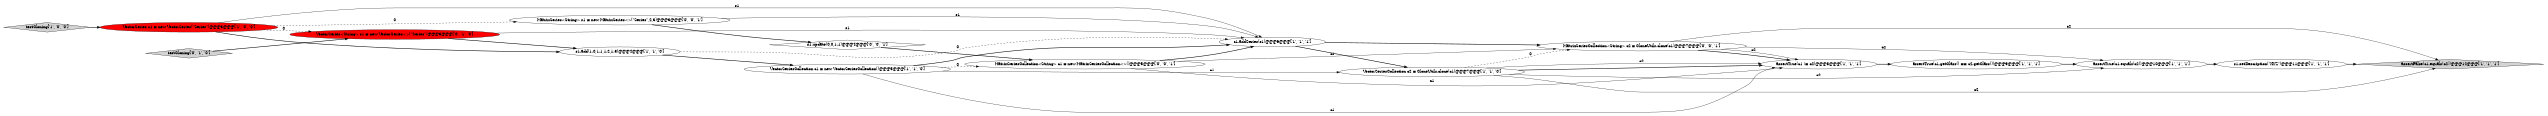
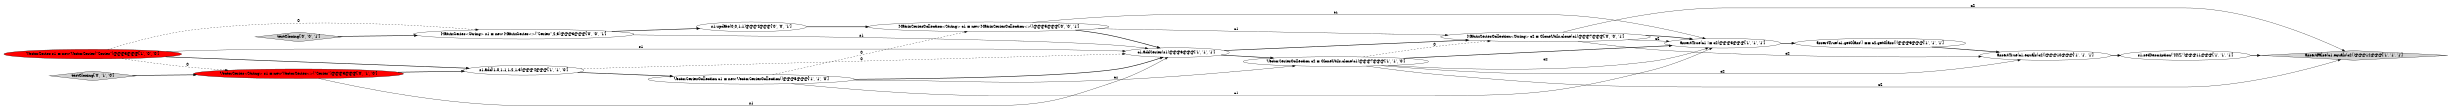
node "testCloning['1', '0', '0']": removed
node "testCloning['0', '0', '1']": added
node "s1.update(0,0,1.1)@@@4@@@['0', '0', '1']": shape diamond -> ellipse
